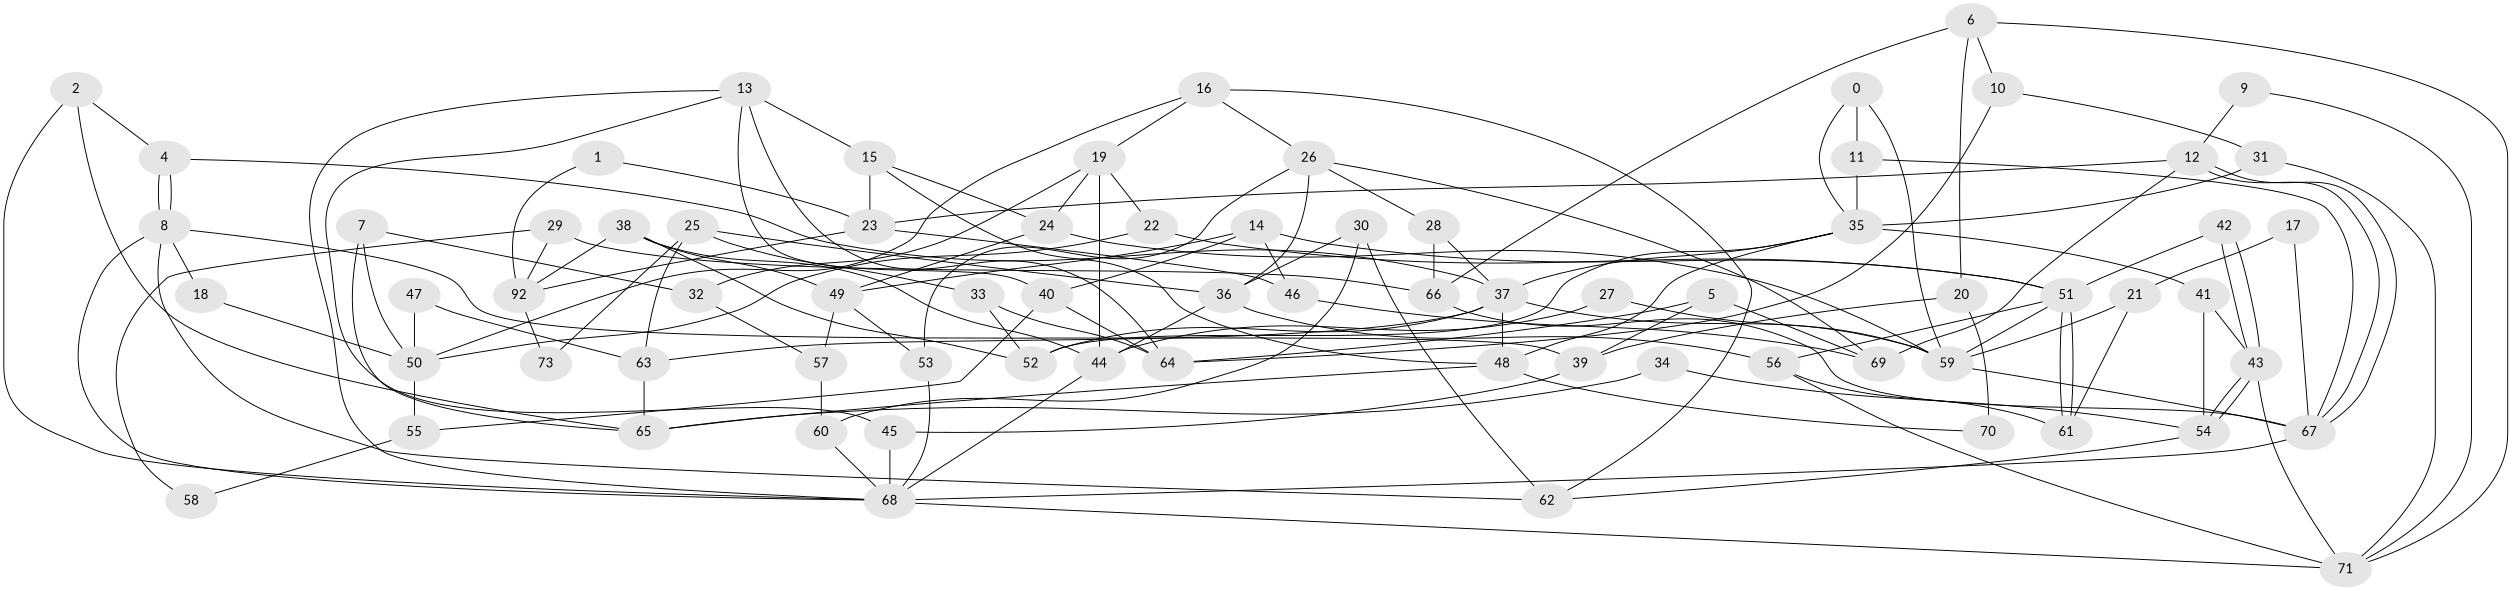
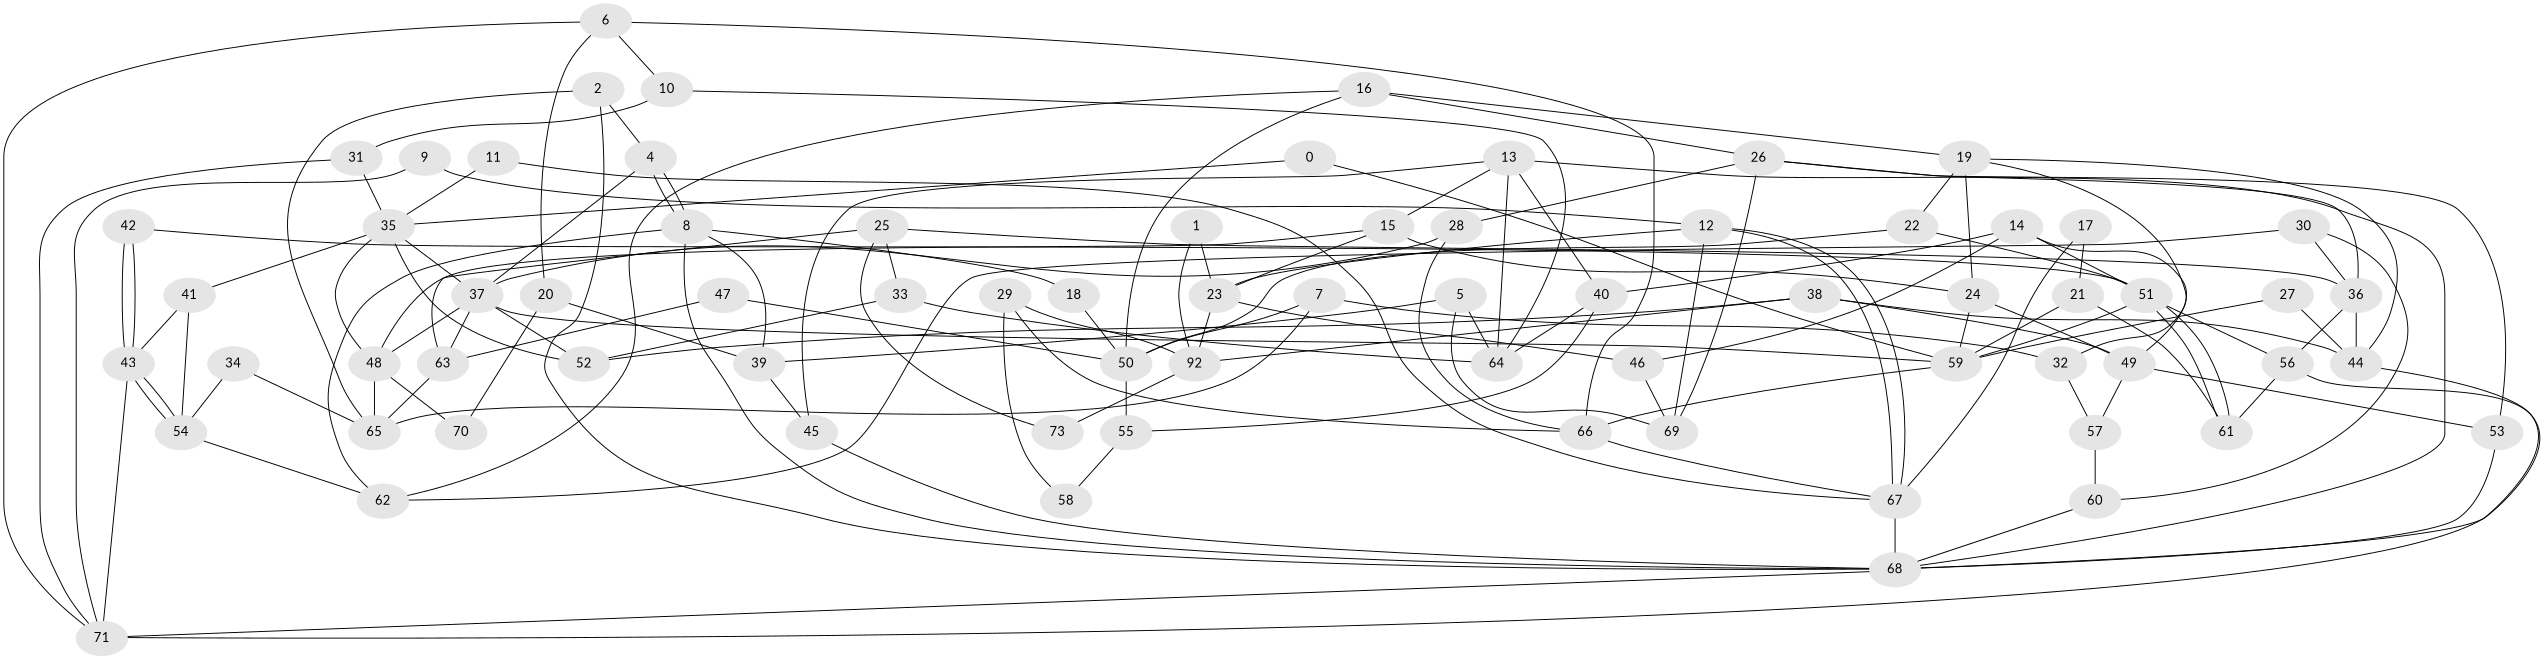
edge "0" -- "11": removed
edge "59" -- "67": now "59" -- "66"
